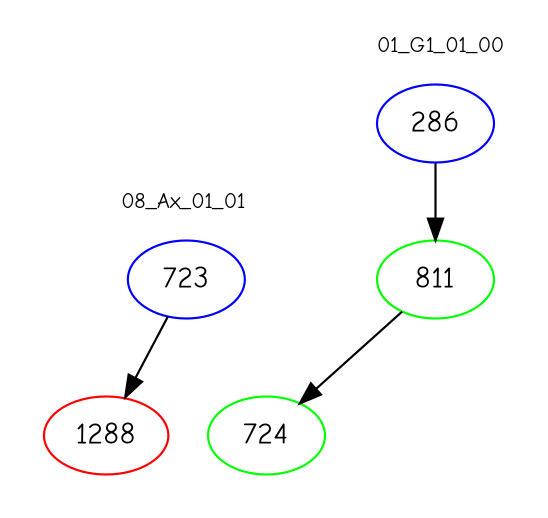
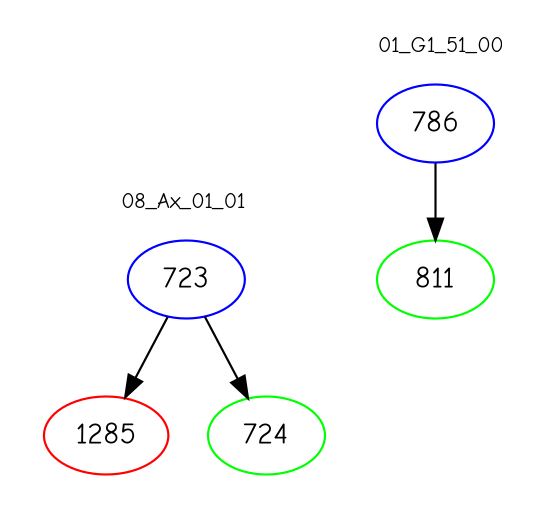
cluster "01_G1_01_00": label "01_G1_01_00" -> "01_G1_51_00"
node "286": label "286" -> "786"
edge "811" -> "724": now "723" -> "724"
node "1288": label "1288" -> "1285"
